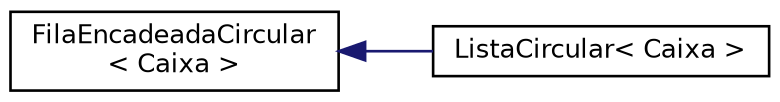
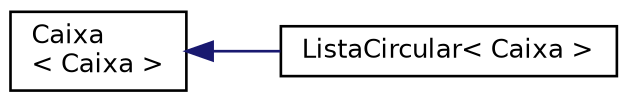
node "FilaEncadeadaCircular < Caixa >": label "FilaEncadeadaCircular < Caixa >" -> "Caixa < Caixa >"
